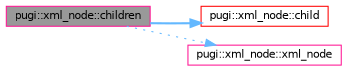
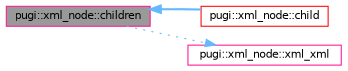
edge "pugi::xml_node::children" -> "pugi::xml_node::child": reversed
node "pugi::xml_node::xml_node": label "pugi::xml_node::xml_node" -> "pugi::xml_node::xml_xml"
